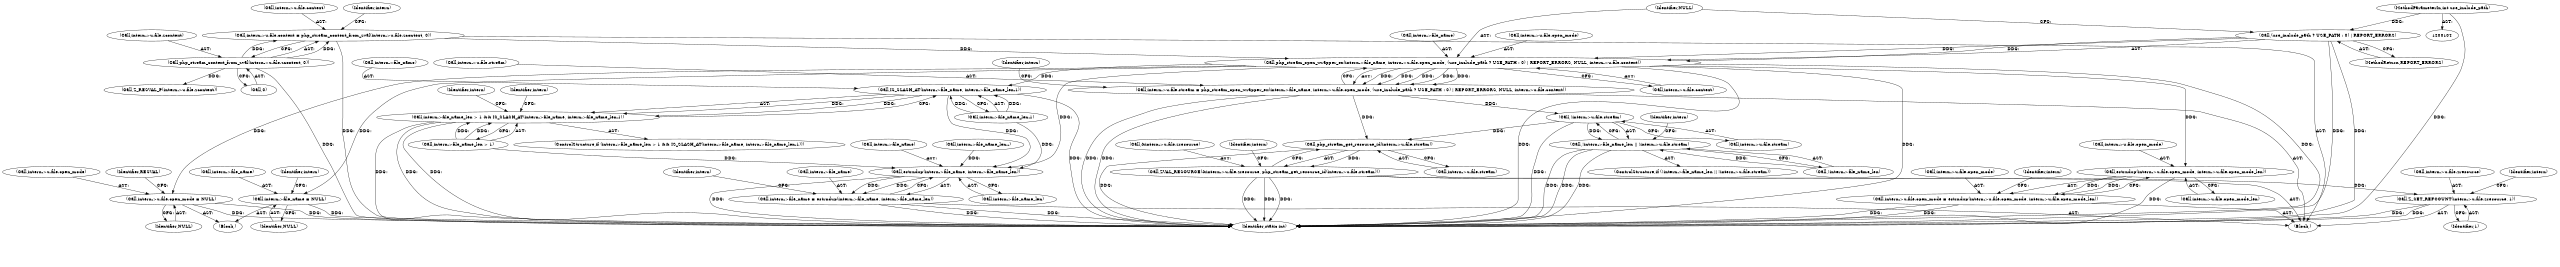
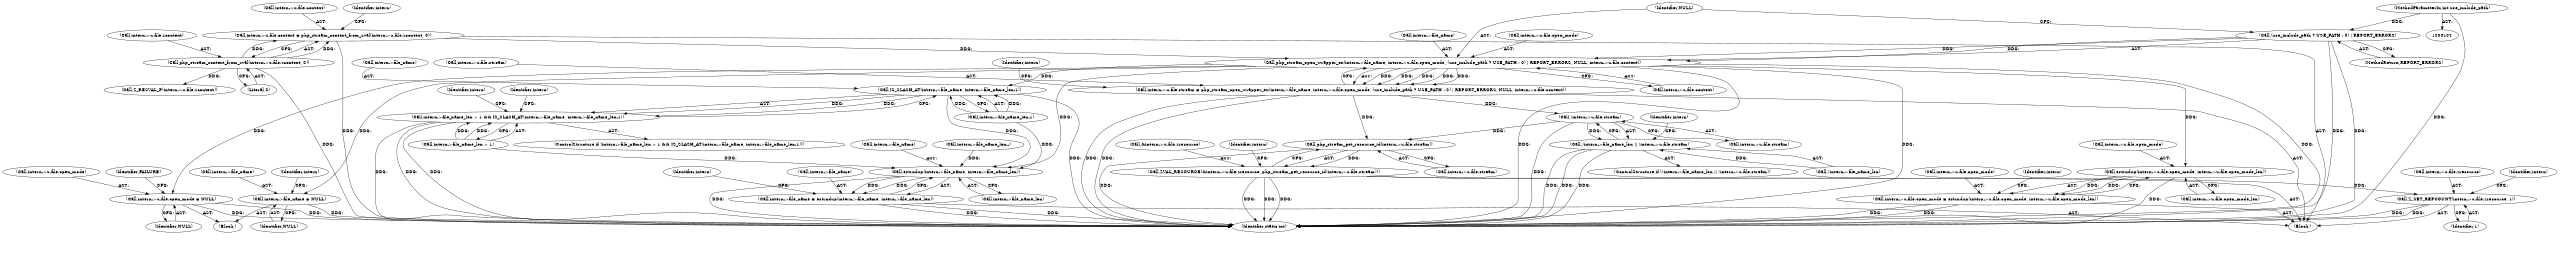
node "(Call,0)": label "(Call,0)" -> "(Literal,0)"
edge "(Call,!intern->file_name_len || !intern->u.file.stream)" -> "(Call,!intern->file_name_len)": removed, label "CFG:"
node "(Identifier,RESVAL)": label "(Identifier,RESVAL)" -> "(Identifier,FAILURE)"
